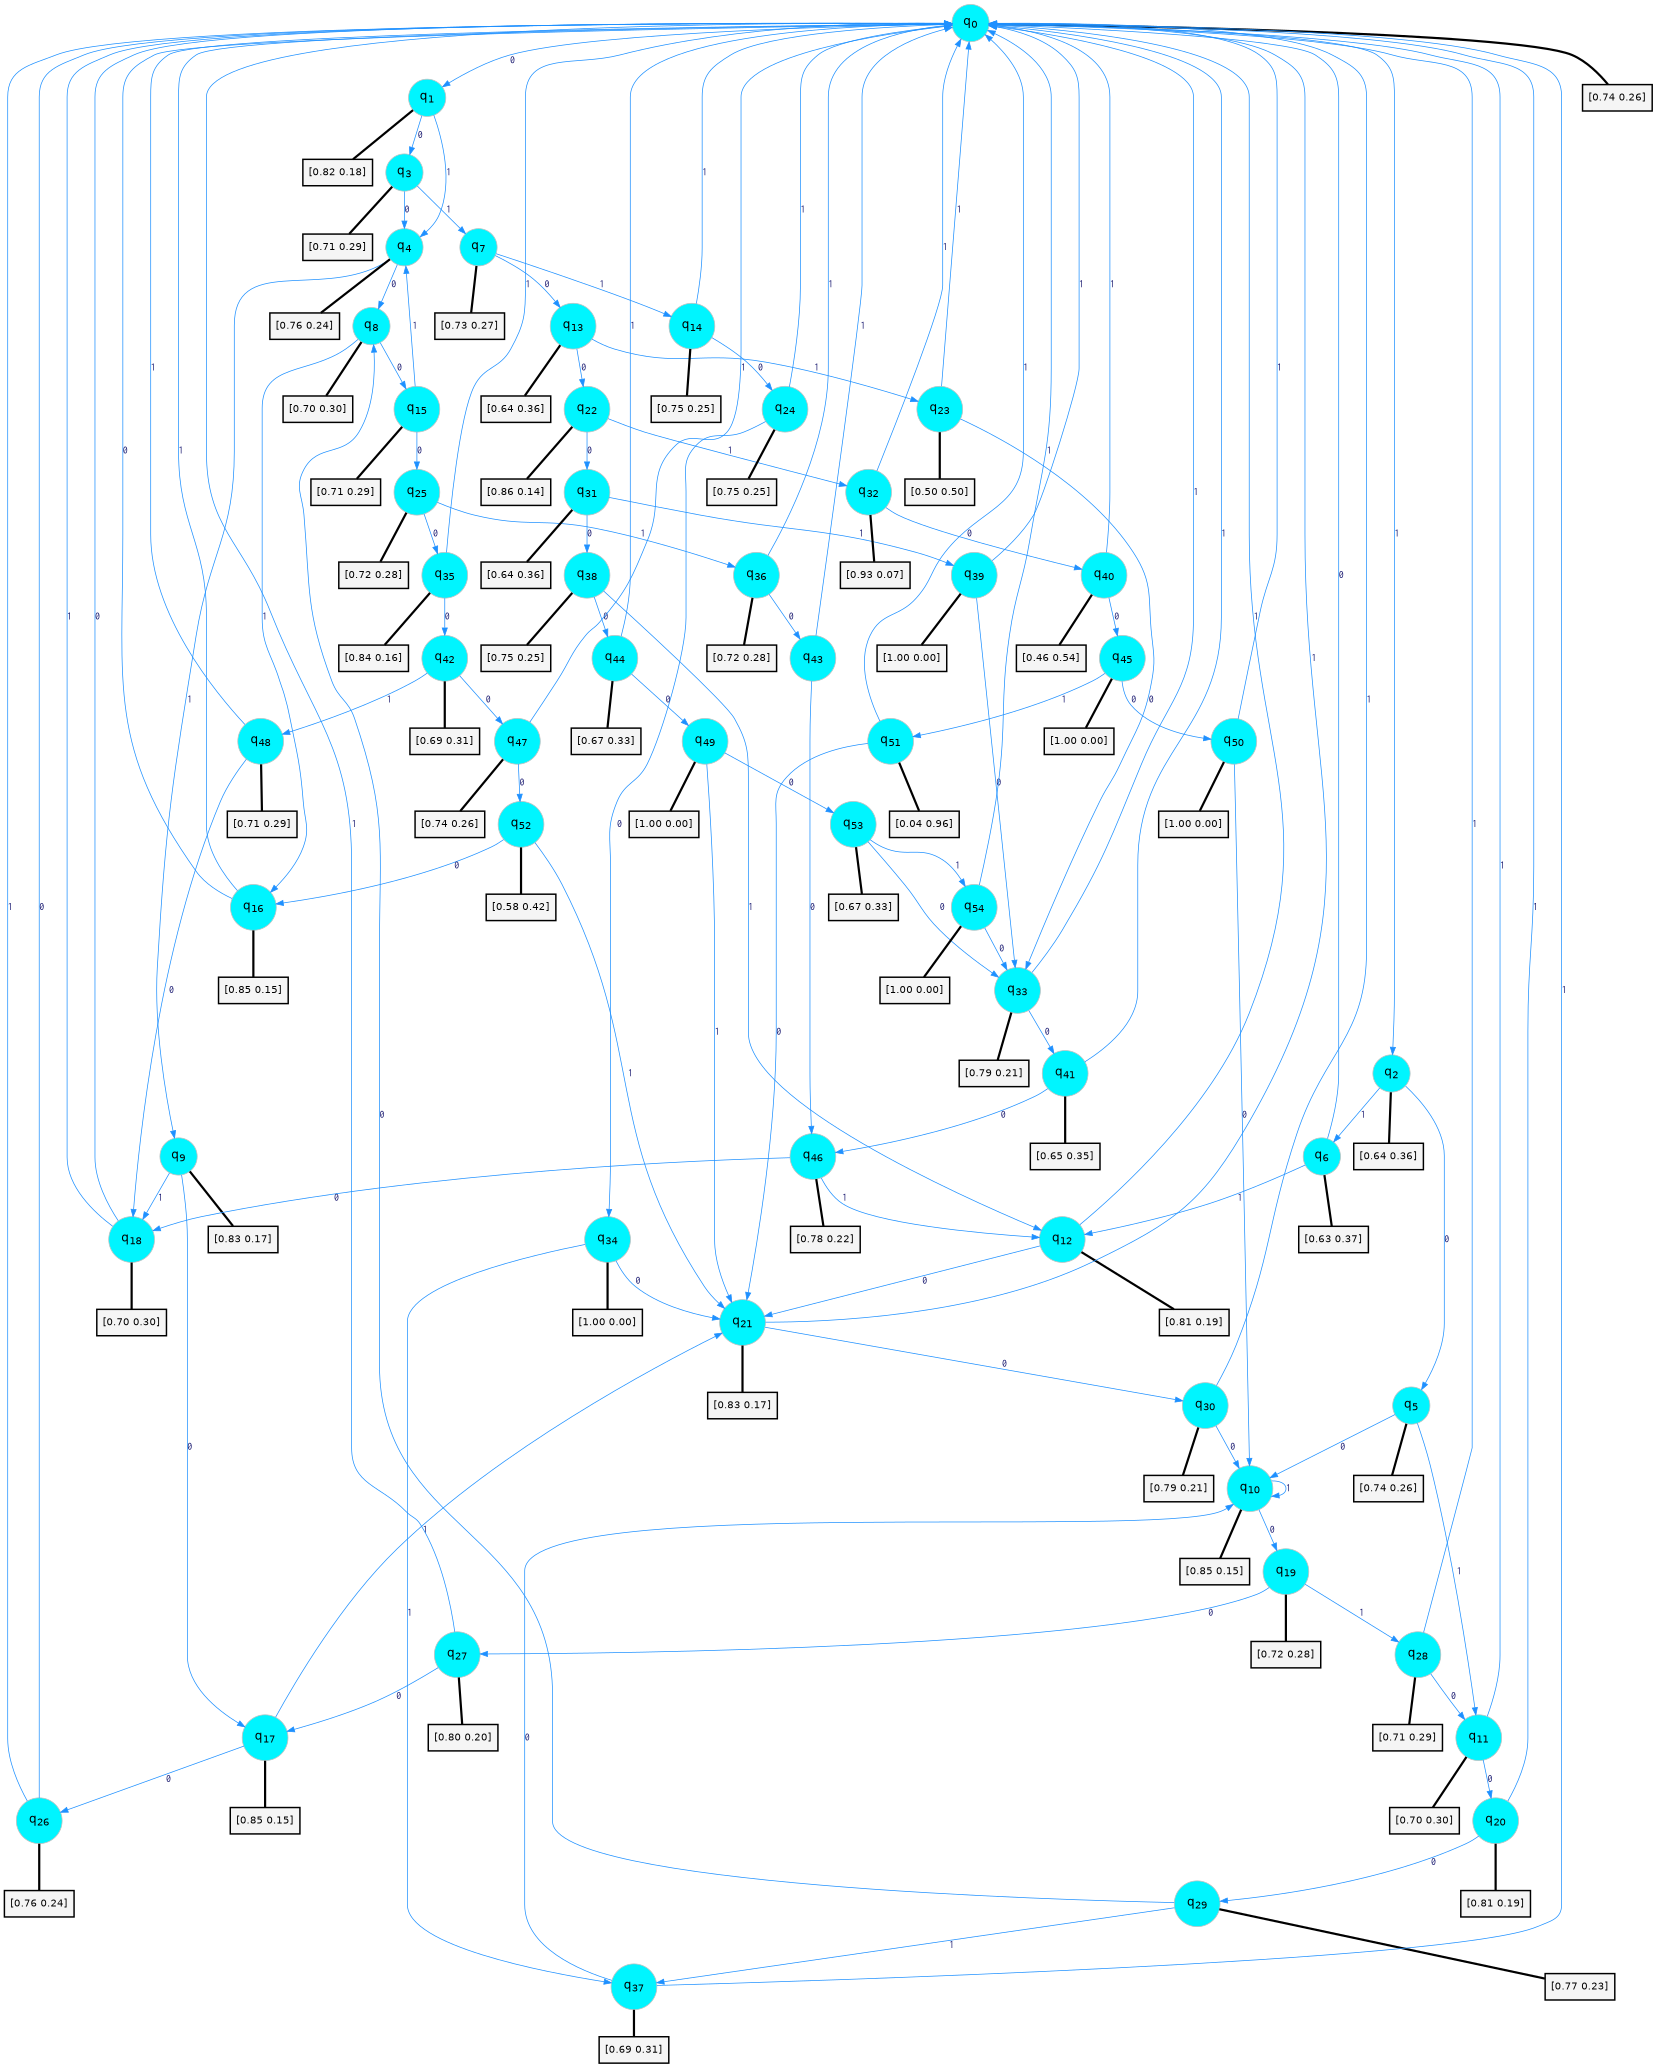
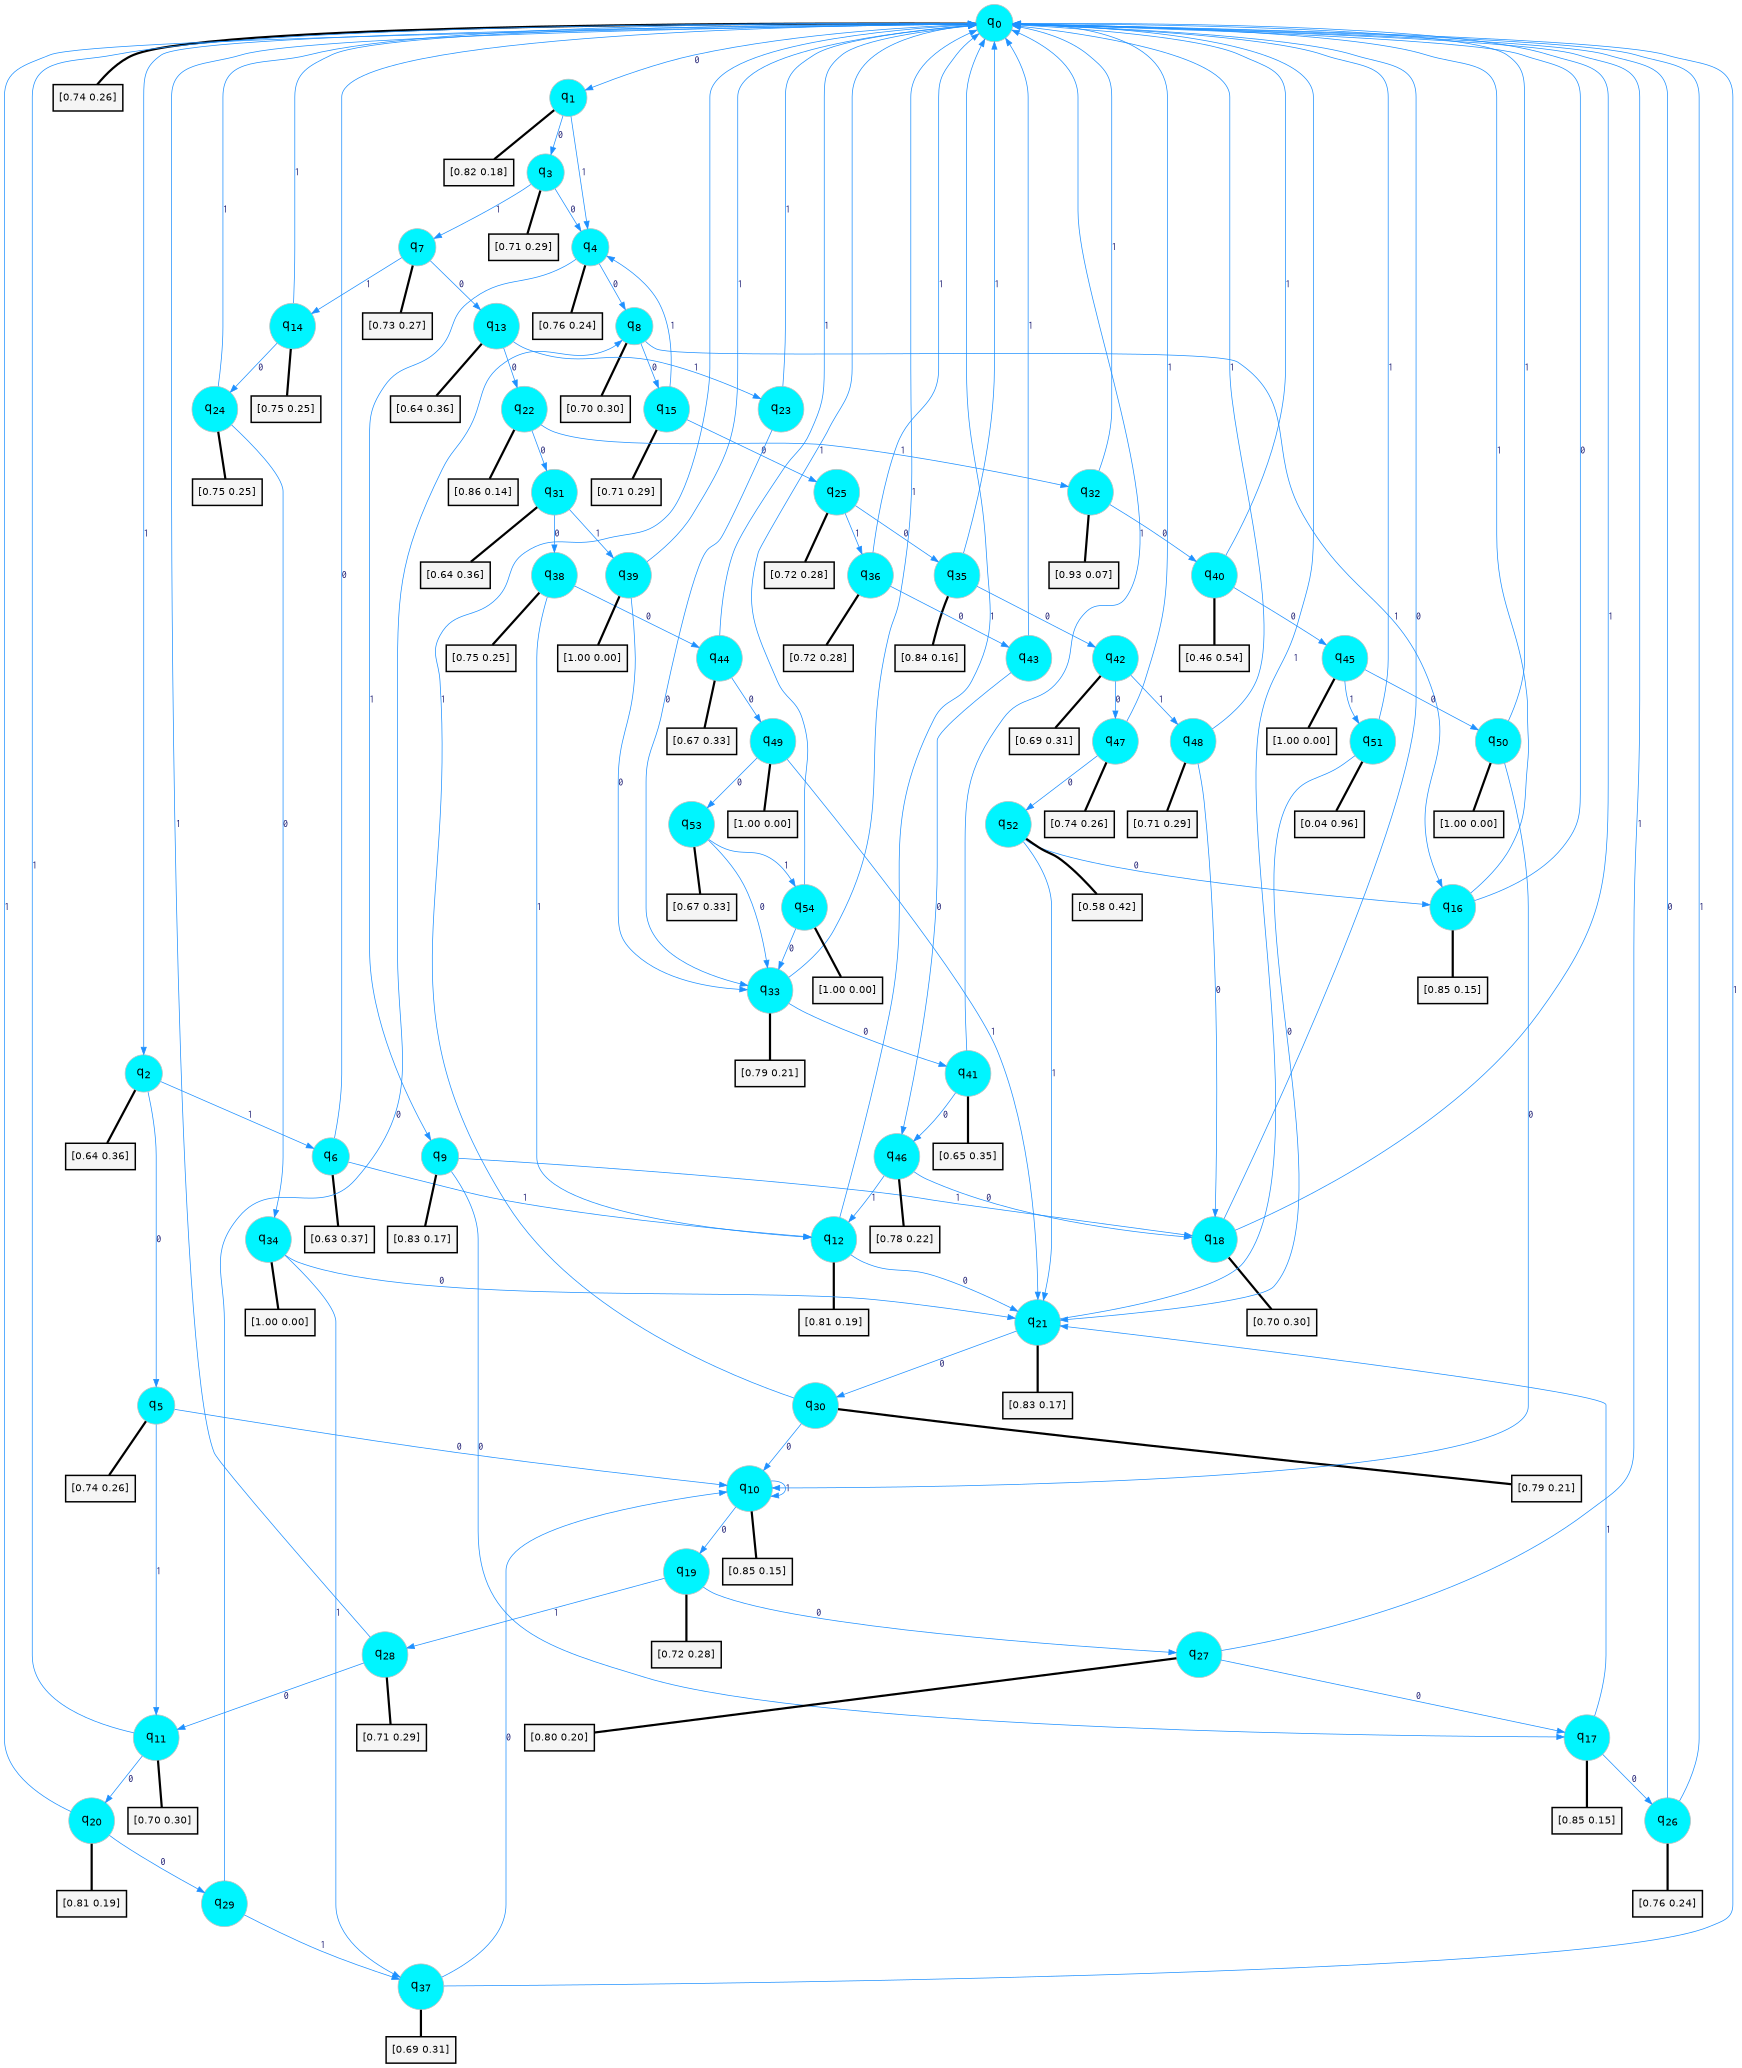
node "[0.50 0.50]": removed
node "[0.77 0.23]": removed
